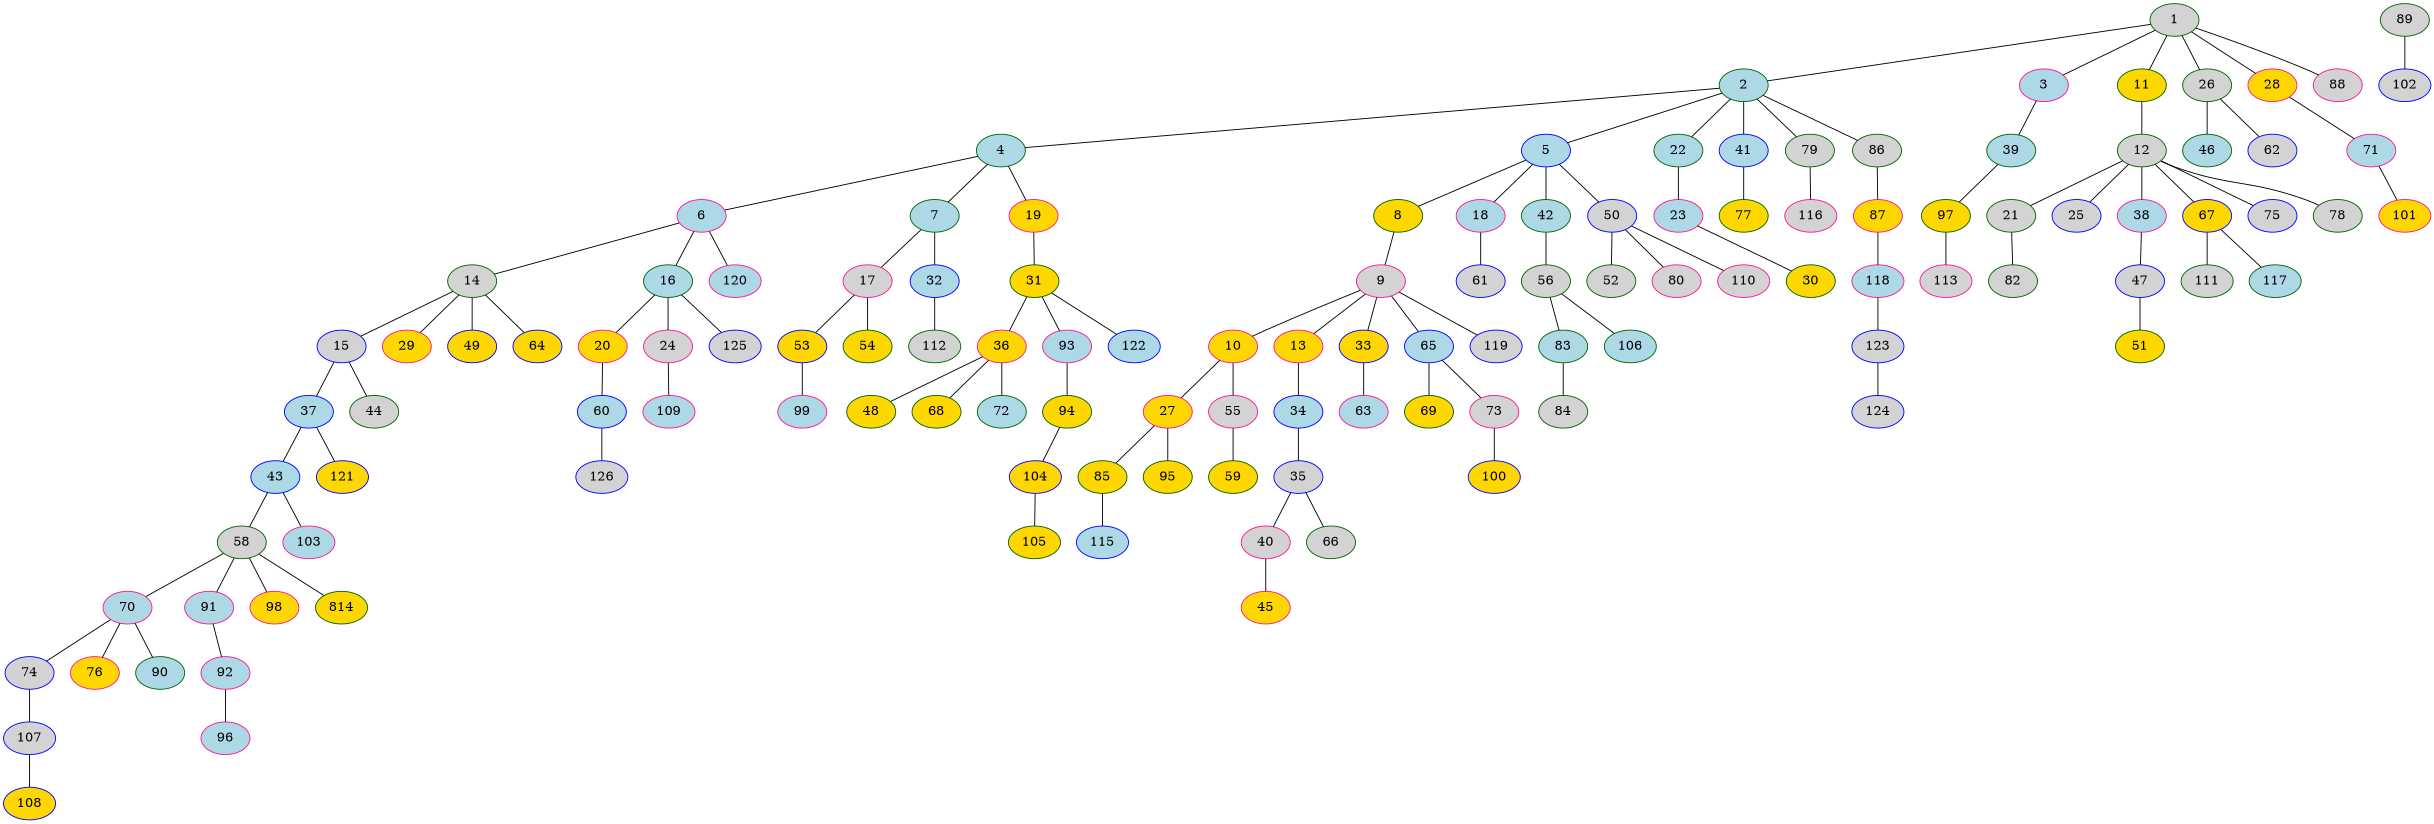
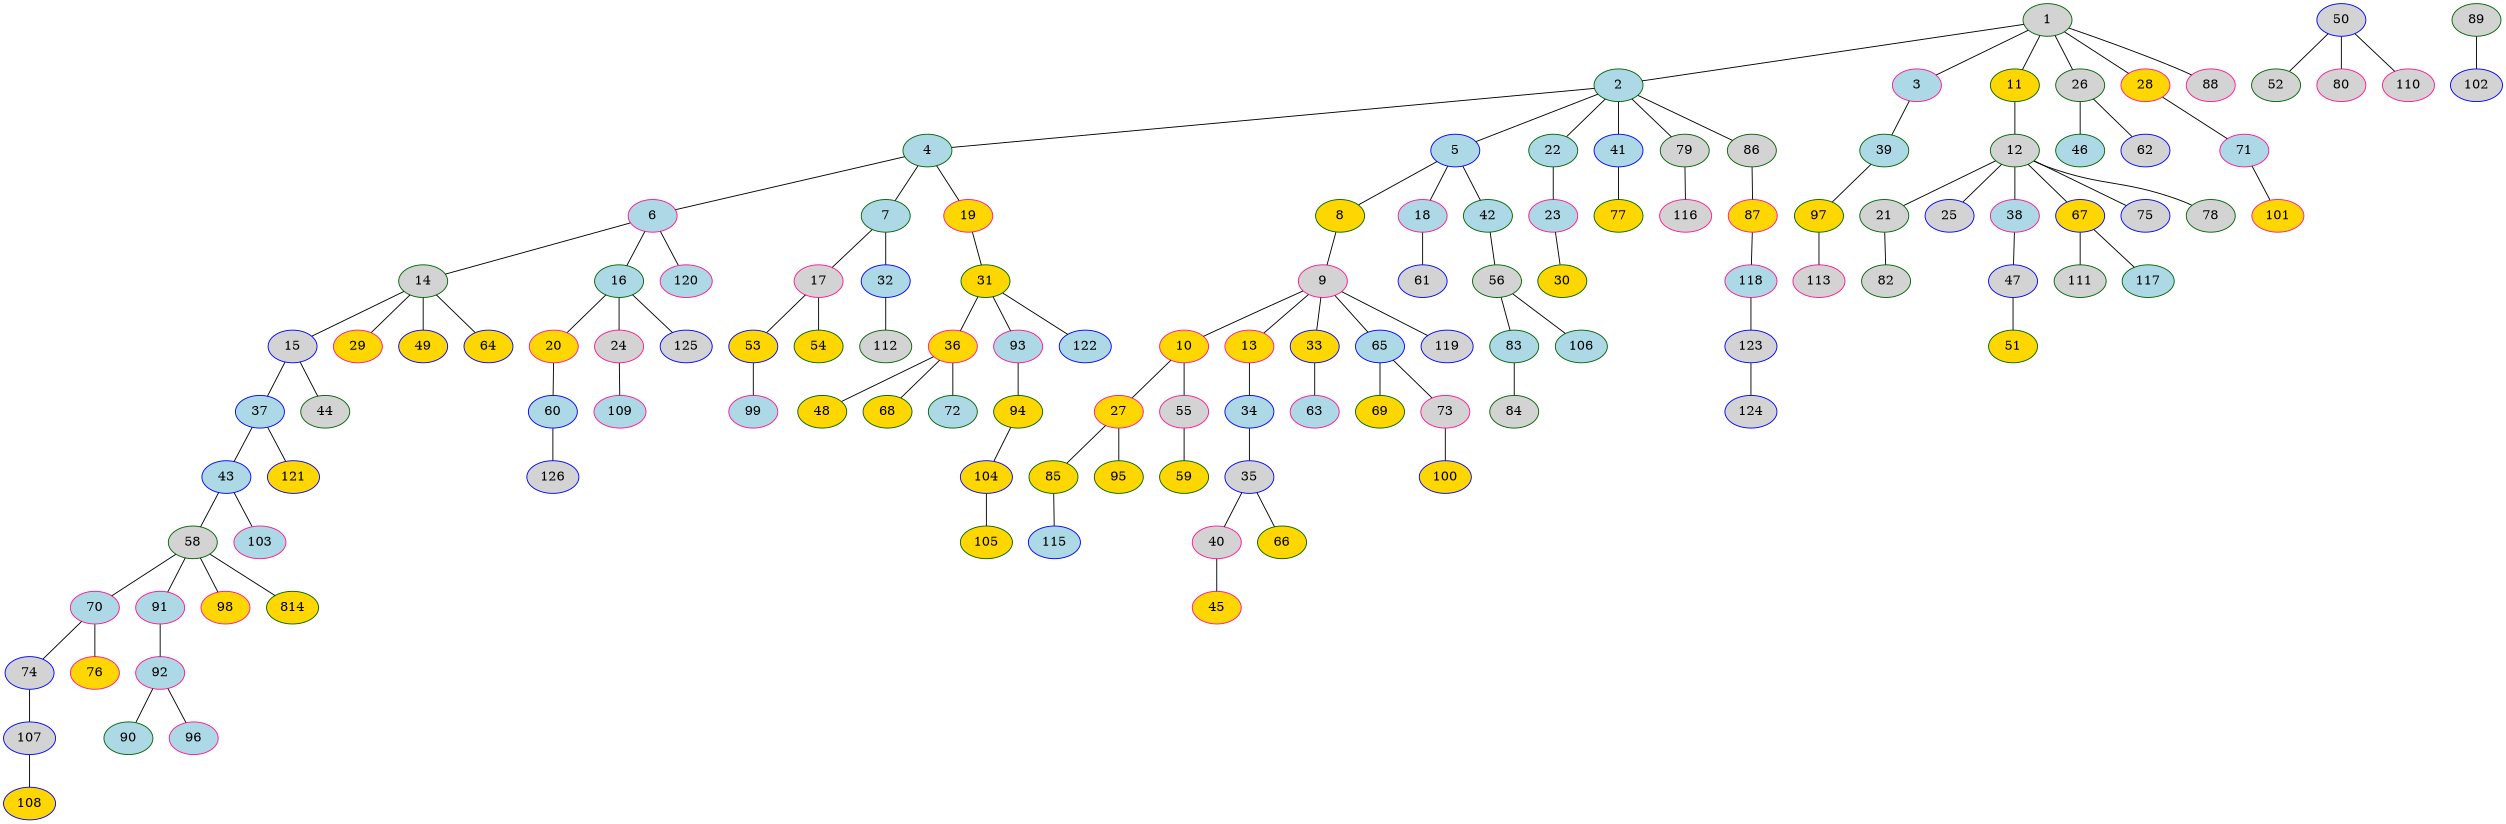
edge "5" -- "50": removed
node "66": fillcolor lightgrey -> gold
edge "70" -- "90": now "92" -- "90"
